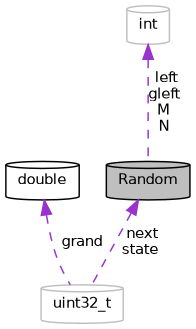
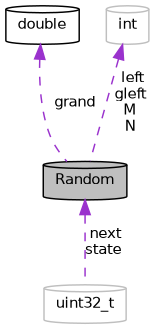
edge "uint32_t" -> "double": now "Random" -> "double"
